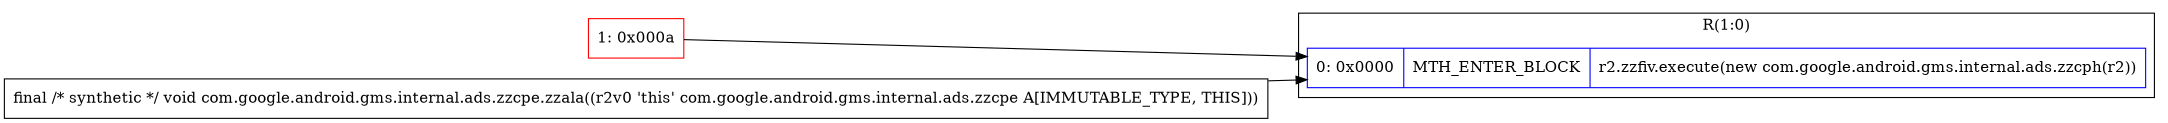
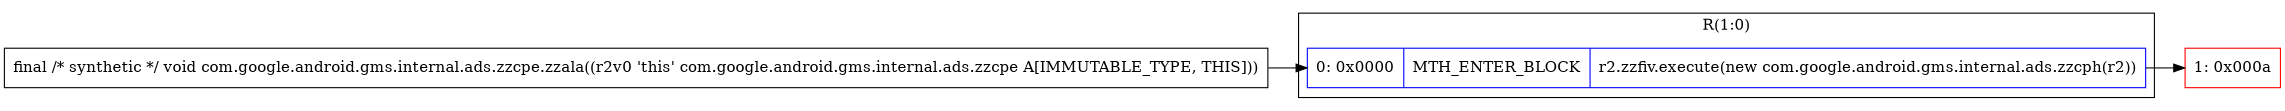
edge "1: 0x000a" -> "0: 0x0000": reversed
